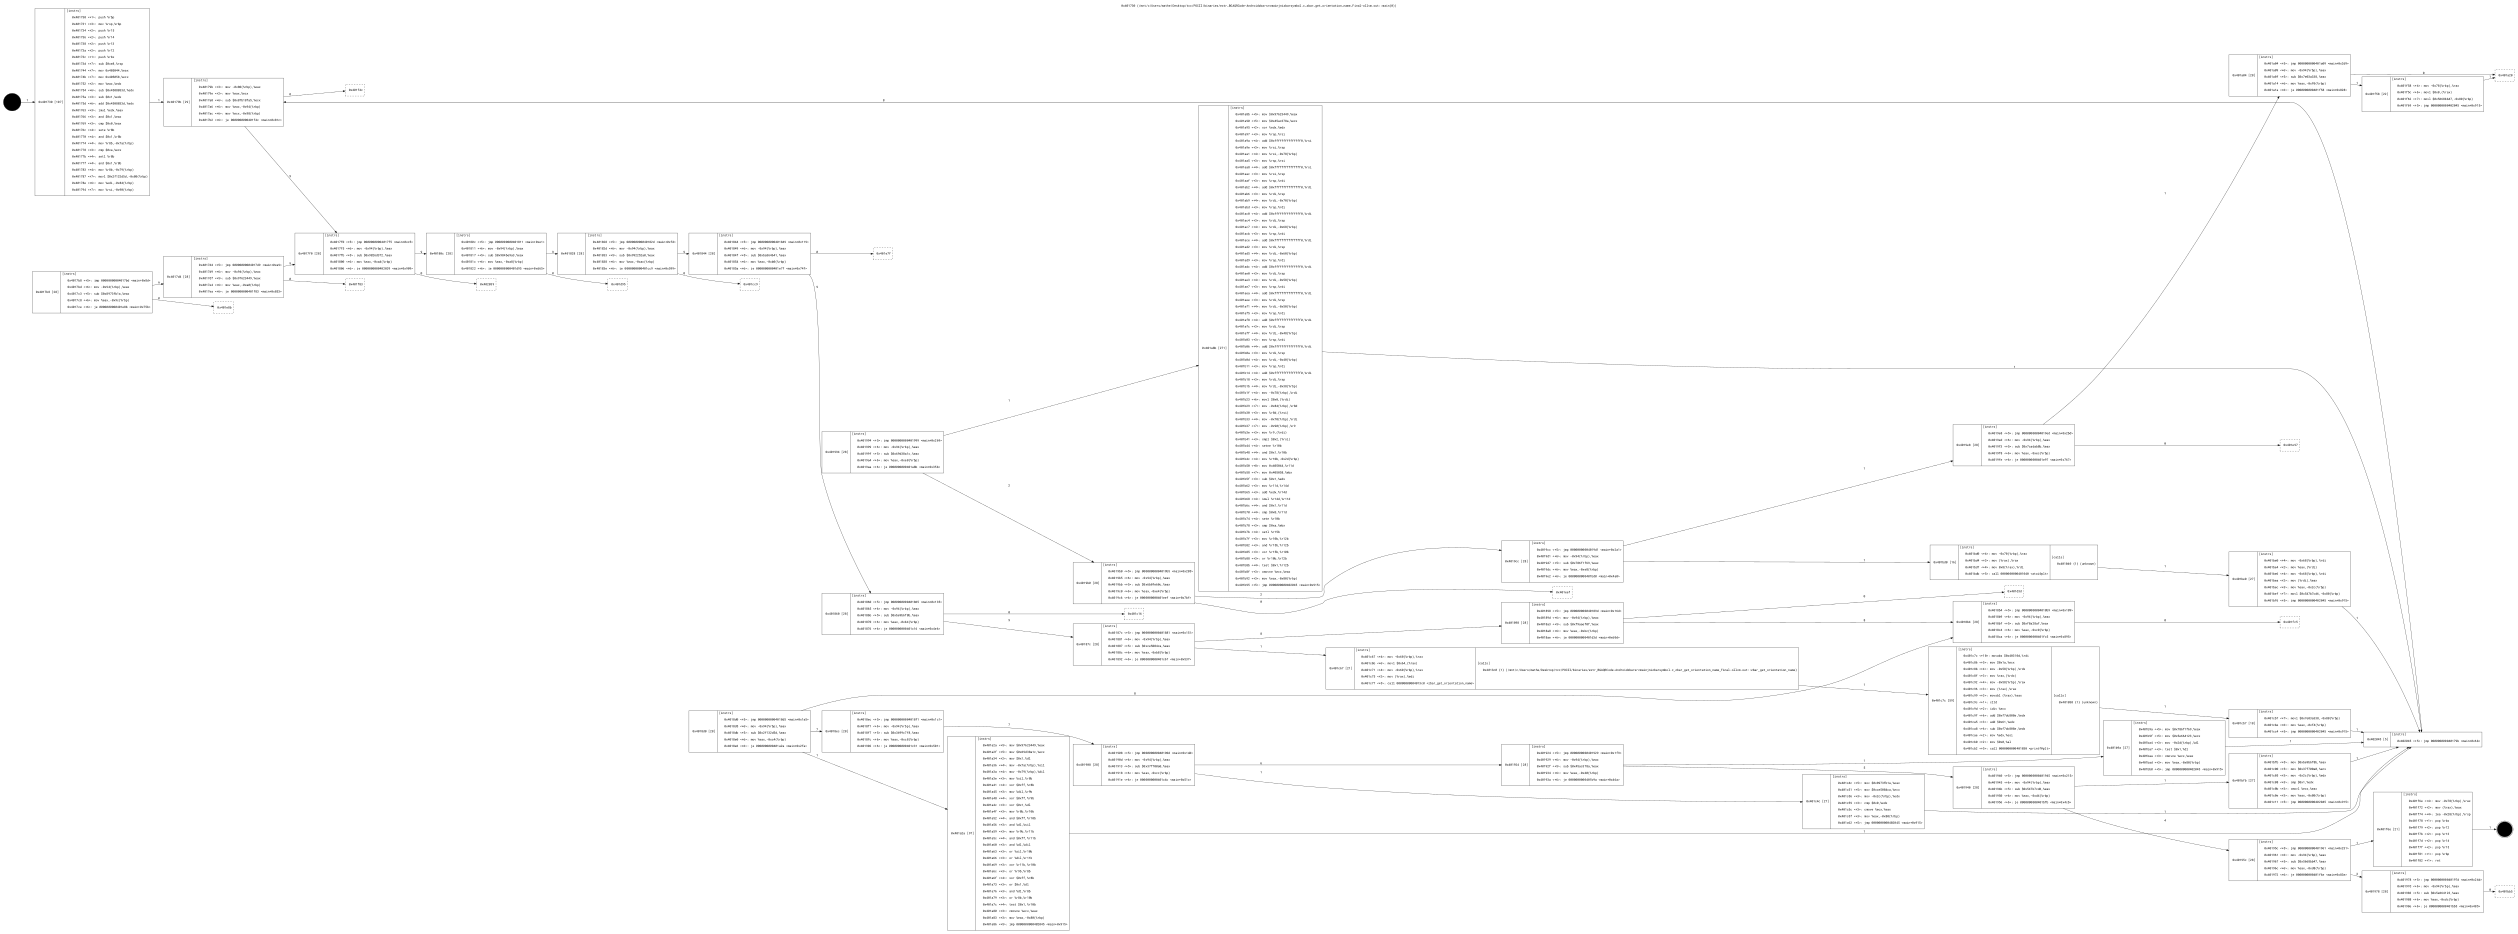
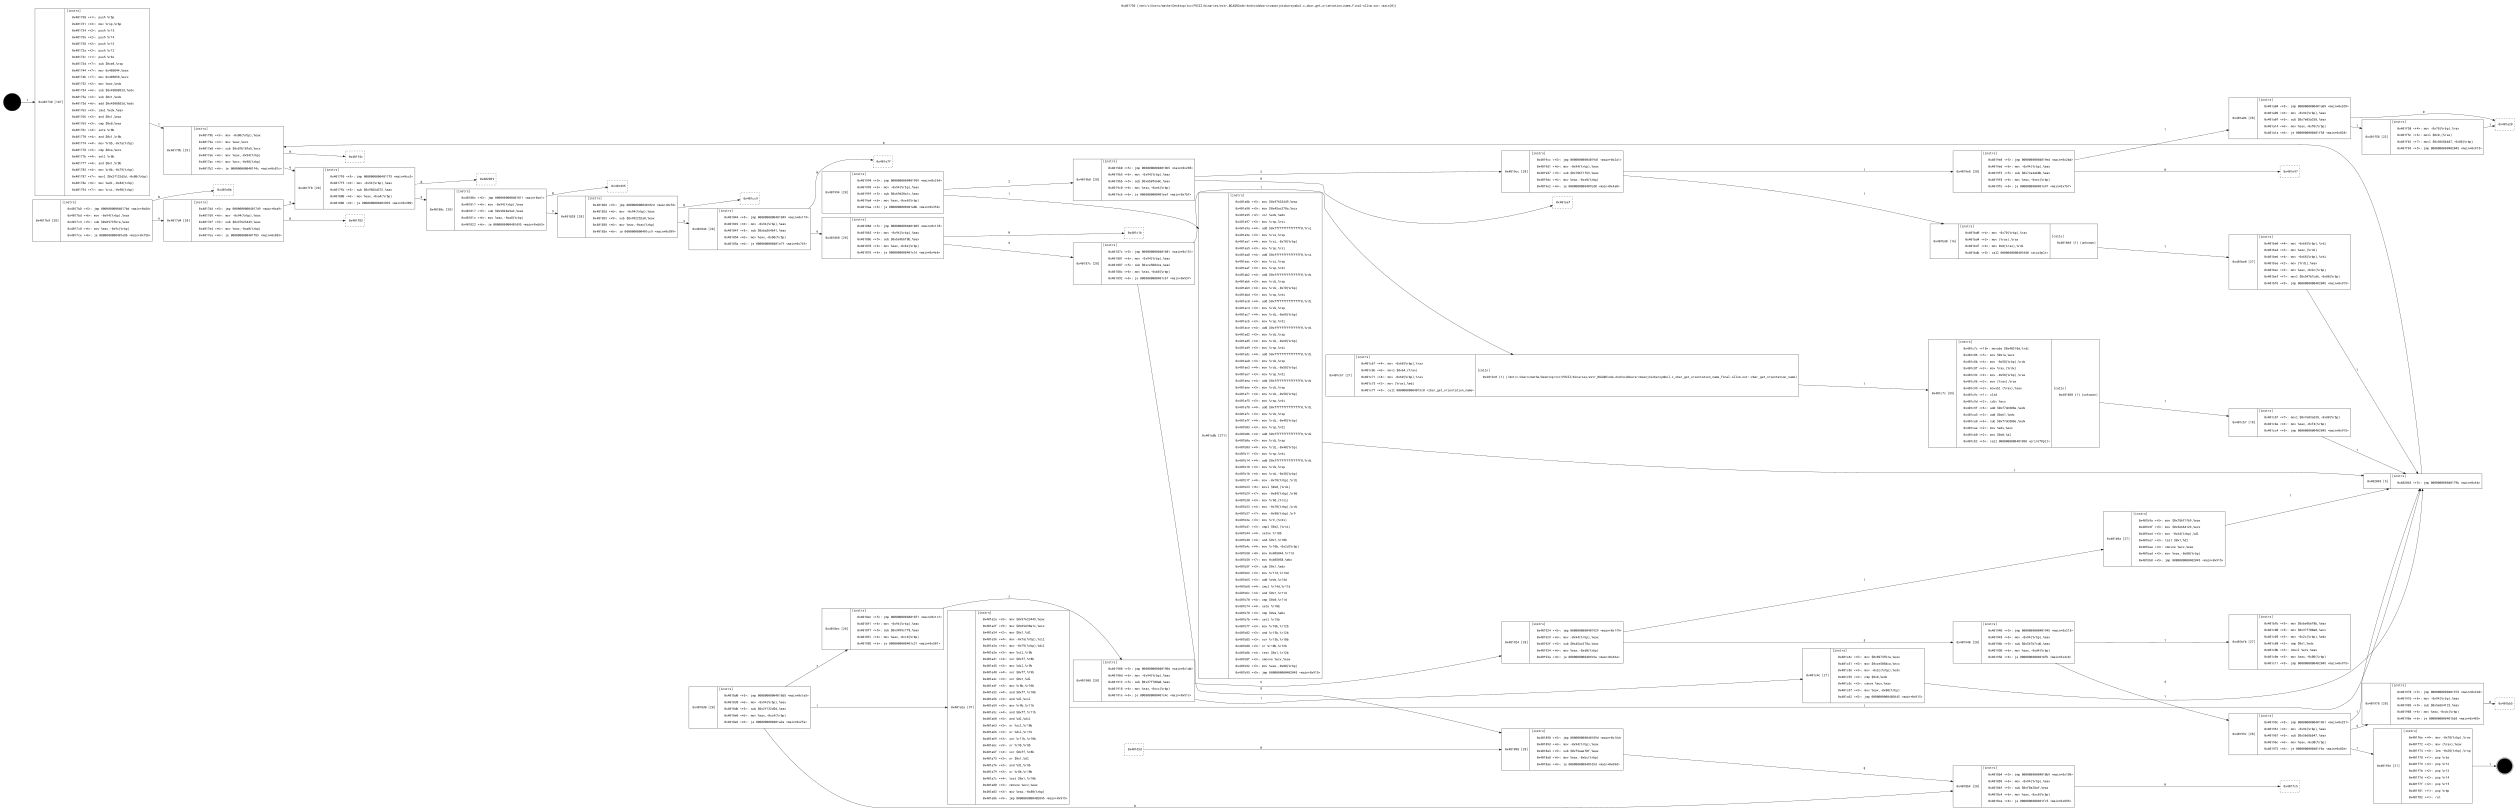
edge "0x401898 [28]" -> "0x401d3d": reversed
edge "0x401bfb [27]" -> "0x402045 [5]": now "0x40195c [28]" -> "0x402045 [5]"
